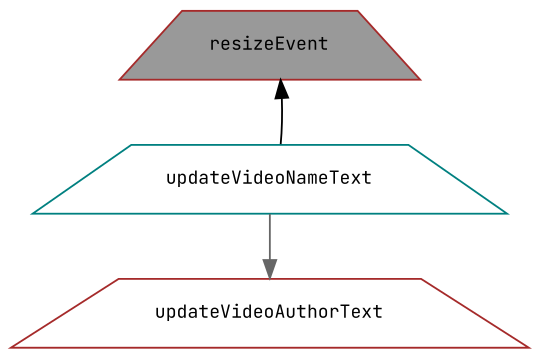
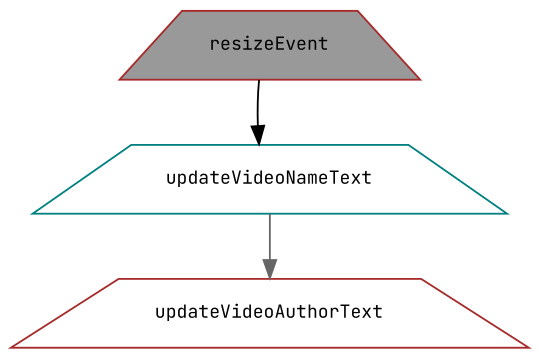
edge "updateVideoNameText" -> "resizeEvent": reversed
